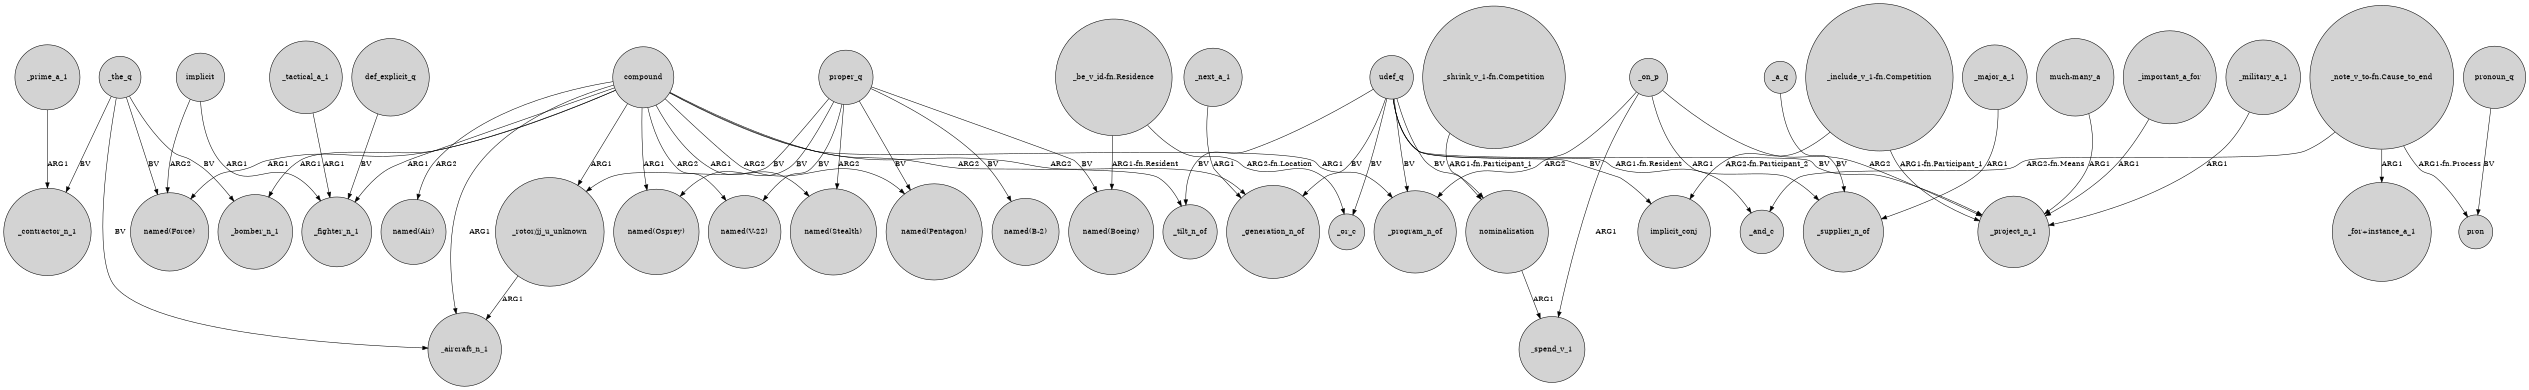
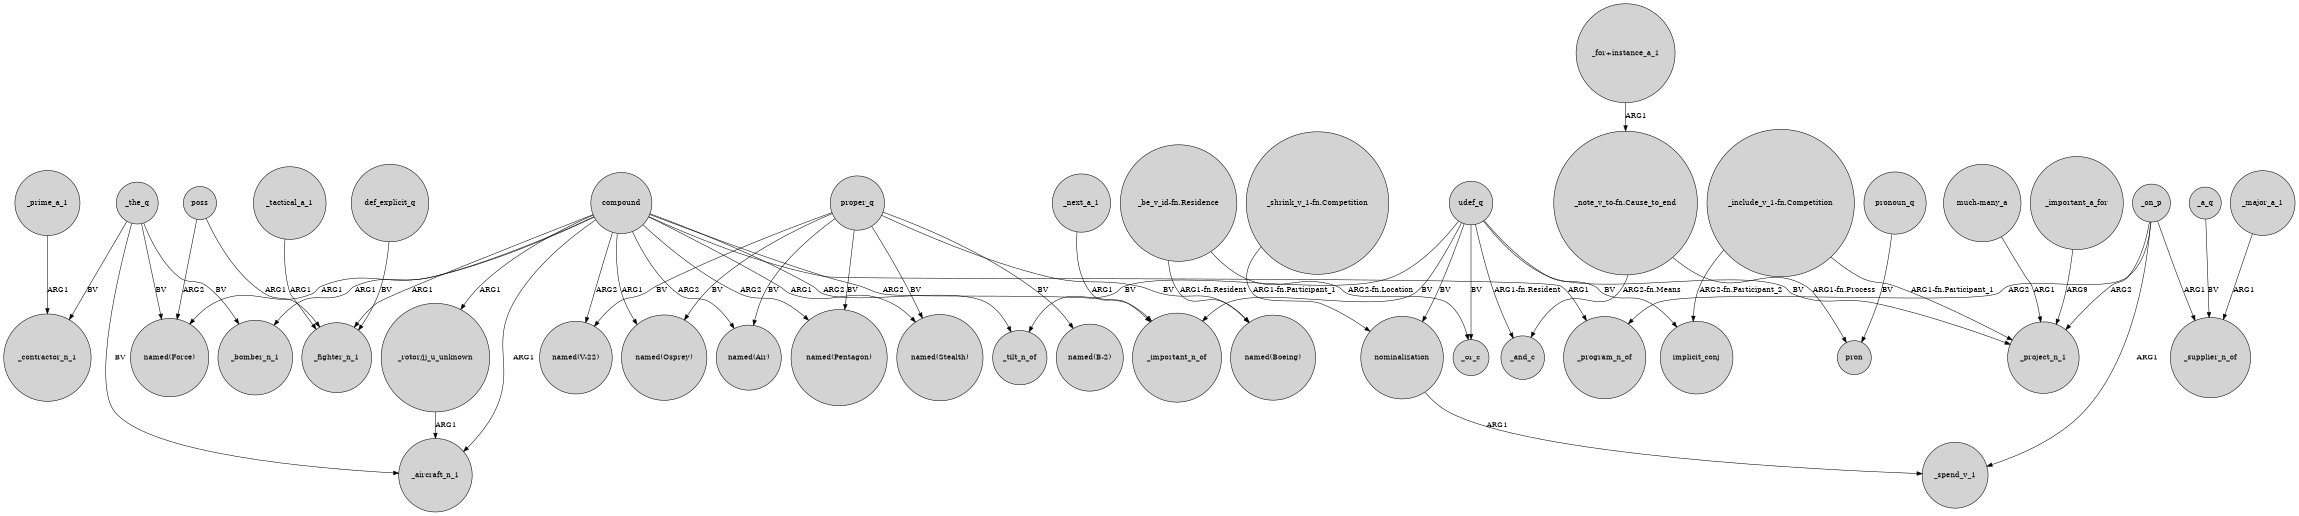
node "implicit": label "implicit" -> "poss"
node "_military_a_1": removed
edge "udef_q" -> "_program_n_of": removed, label "BV"
edge "_note_v_to-fn.Cause_to_end" -> "_for+instance_a_1": reversed
edge "proper_q" -> "named(Stealth)": label "ARG2" -> "BV"
edge "_important_a_for" -> "_project_n_1": label "ARG1" -> "ARG9"
edge "proper_q" -> "_rotor/jj_u_unknown": now "proper_q" -> "named(Air)"
node "_generation_n_of": label "_generation_n_of" -> "_important_n_of"
